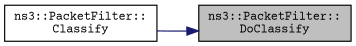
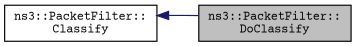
edge "ns3::PacketFilter:: Classify" -> "ns3::PacketFilter:: DoClassify": reversed
